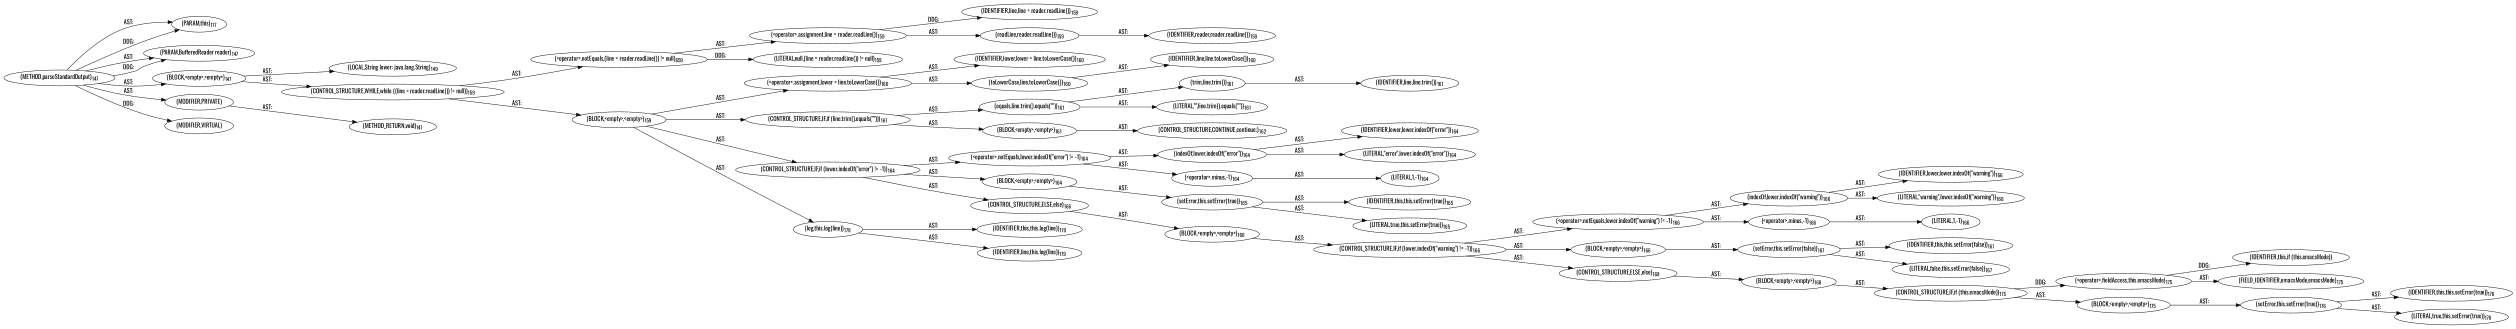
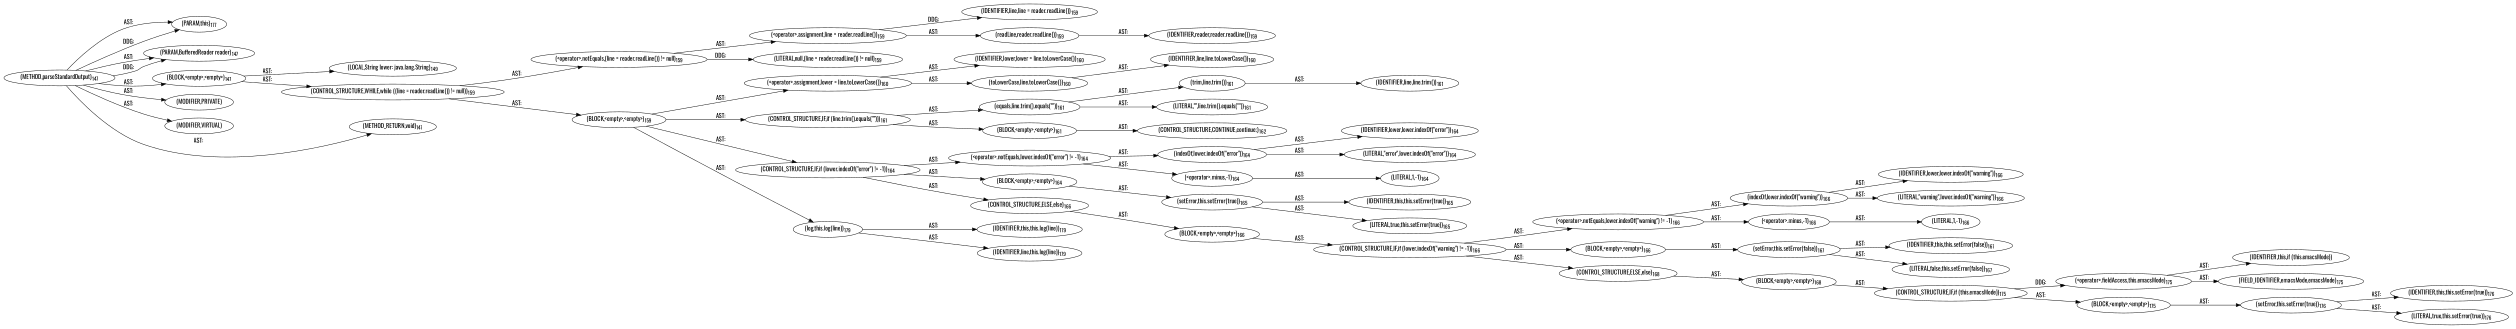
node "(<operator>.notEquals,(line = reader.readLine()) != null)": text "659" -> "159"
edge "(METHOD,parseStandardOutput)" -> "(MODIFIER,VIRTUAL)": label "DDG: " -> "AST: "
edge "(MODIFIER,PRIVATE)" -> "(METHOD_RETURN,void)": now "(METHOD,parseStandardOutput)" -> "(METHOD_RETURN,void)"
edge "(<operator>.fieldAccess,this.emacsMode)" -> "(IDENTIFIER,this,if (this.emacsMode))": label "DDG: " -> "AST: "
